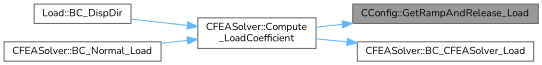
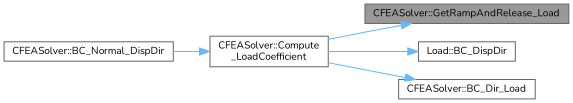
node "CConfig::GetRampAndRelease_Load": label "CConfig::GetRampAndRelease_Load" -> "CFEASolver::GetRampAndRelease_Load"
edge "Load::BC_DispDir" -> "CFEASolver::Compute _LoadCoefficient": reversed
node "CFEASolver::BC_Normal_Load": label "CFEASolver::BC_Normal_Load" -> "CFEASolver::BC_Normal_DispDir"
node "CFEASolver::BC_CFEASolver_Load": label "CFEASolver::BC_CFEASolver_Load" -> "CFEASolver::BC_Dir_Load"
